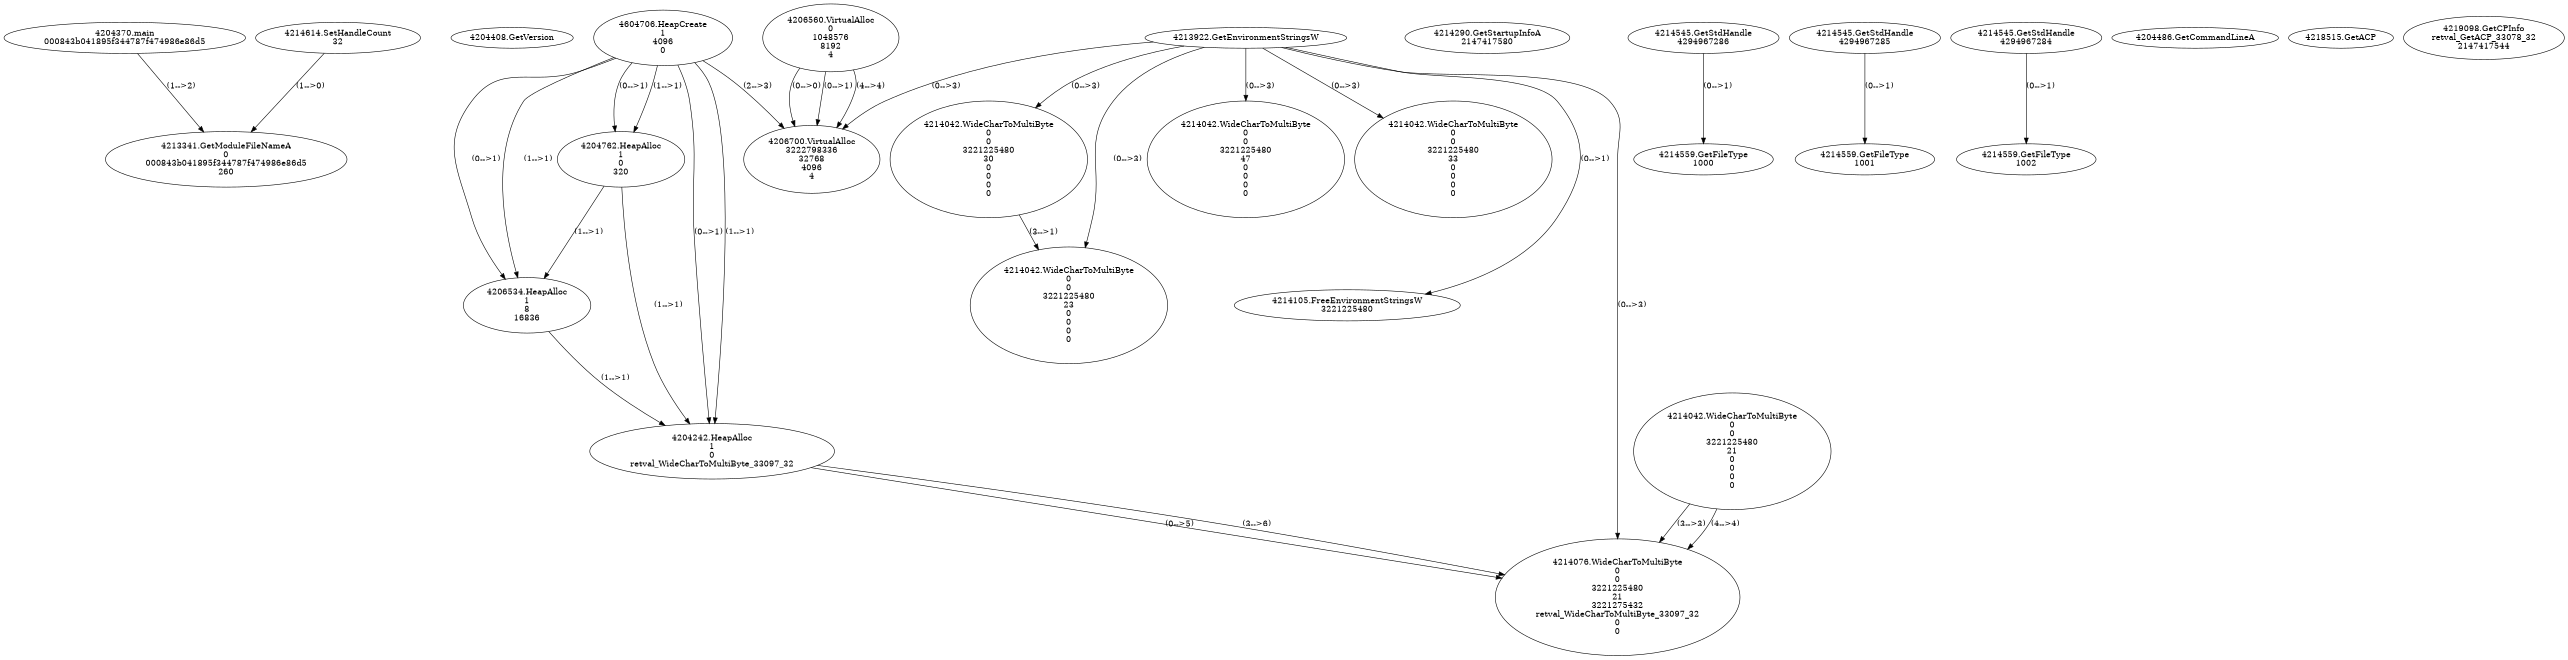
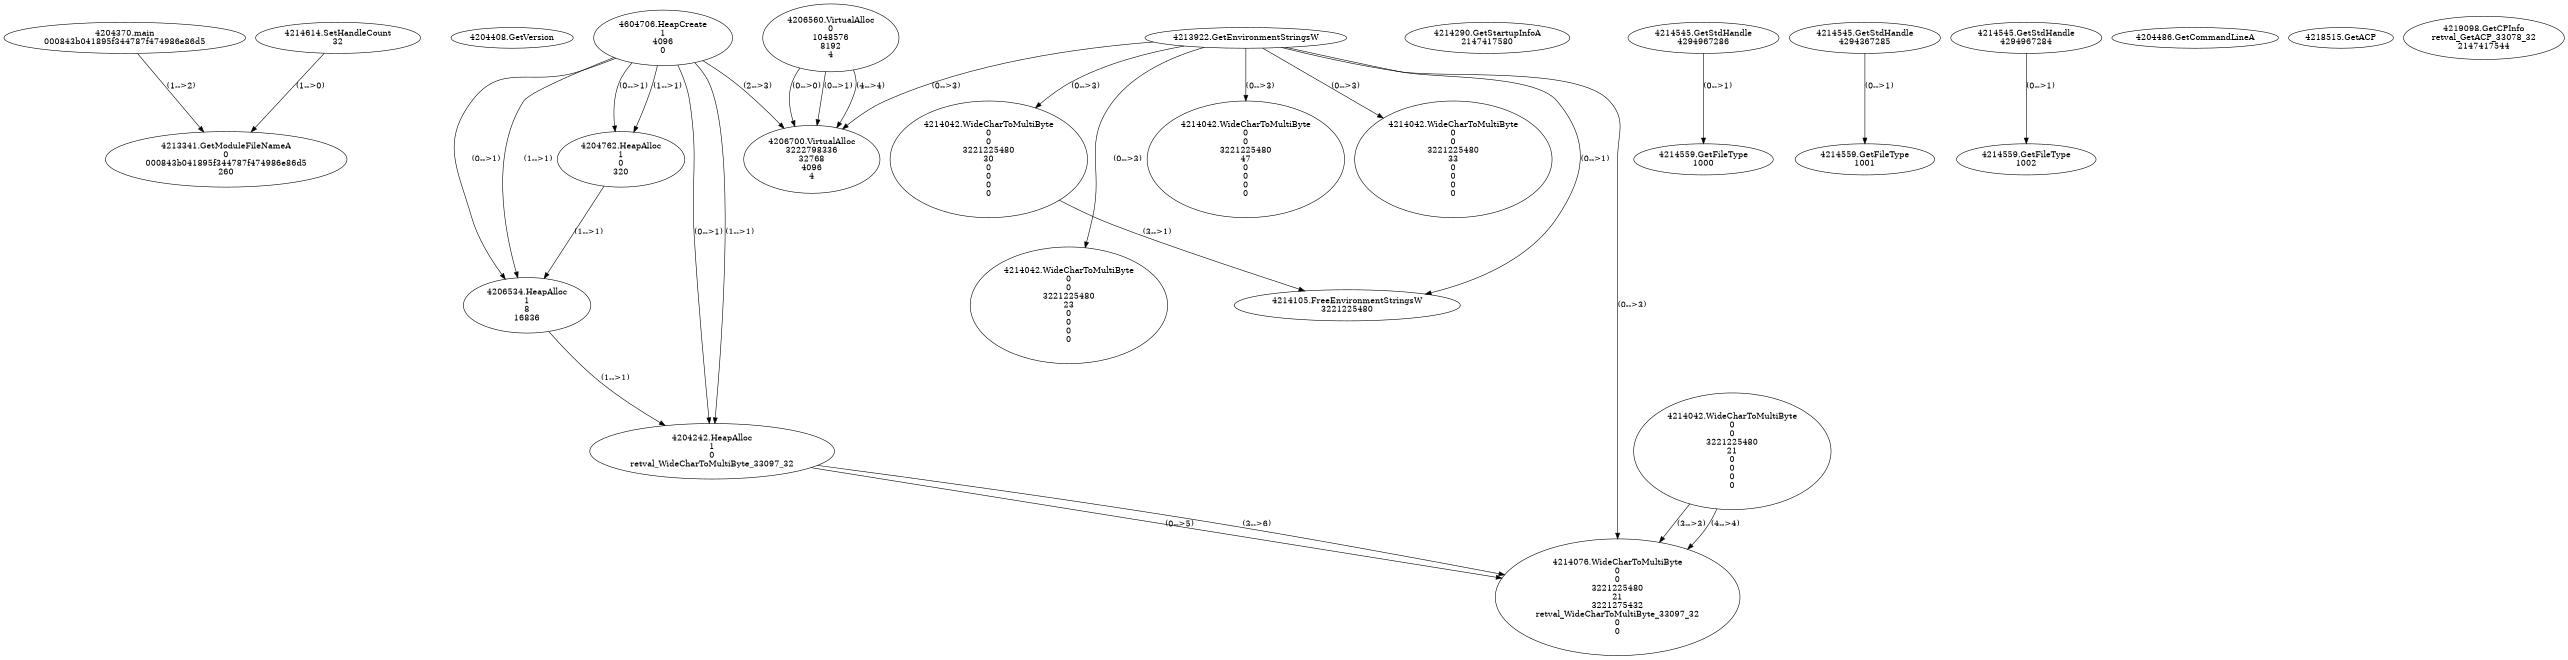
node "4214545.GetStdHandle 4294967285": label "4214545.GetStdHandle 4294967285" -> "4214545.GetStdHandle 4294367285"
edge "4214042.WideCharToMultiByte 0 0 3221225480 30 0 0 0 0" -> "4214042.WideCharToMultiByte 0 0 3221225480 23 0 0 0 0": now "4214042.WideCharToMultiByte 0 0 3221225480 30 0 0 0 0" -> "4214105.FreeEnvironmentStringsW 3221225480"
edge "4204762.HeapAlloc 1 0 320" -> "4204242.HeapAlloc 1 0 retval_WideCharToMultiByte_33097_32": removed, label "(1-->1)"
